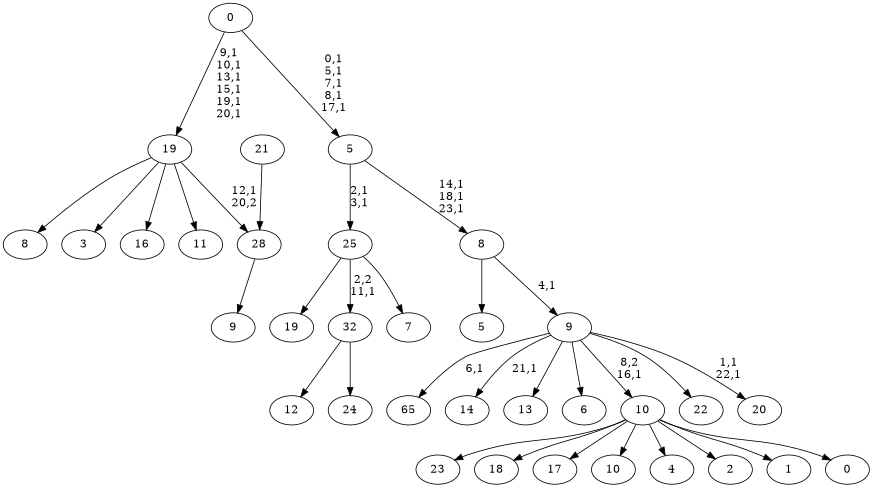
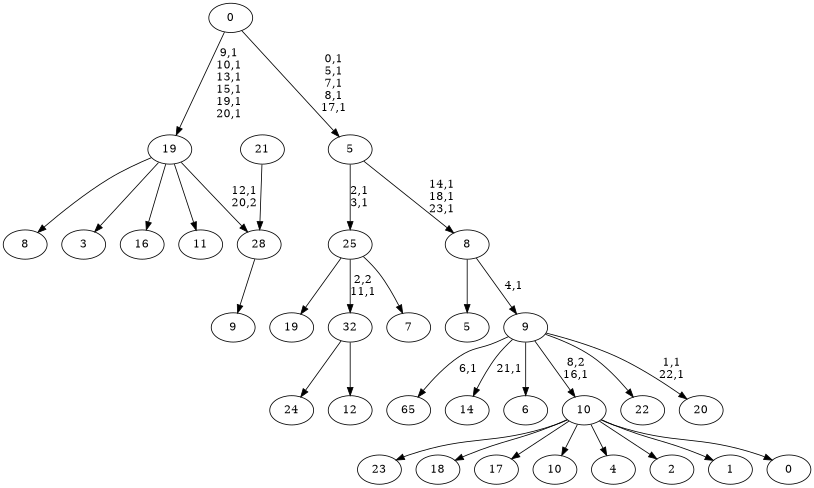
node "13": removed
